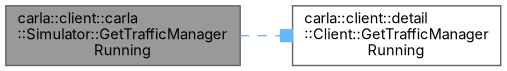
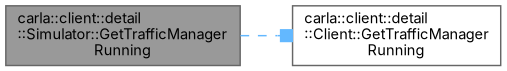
node "carla::client::carla ::Simulator::GetTrafficManager Running": label "carla::client::carla ::Simulator::GetTrafficManager Running" -> "carla::client::detail ::Simulator::GetTrafficManager Running"
